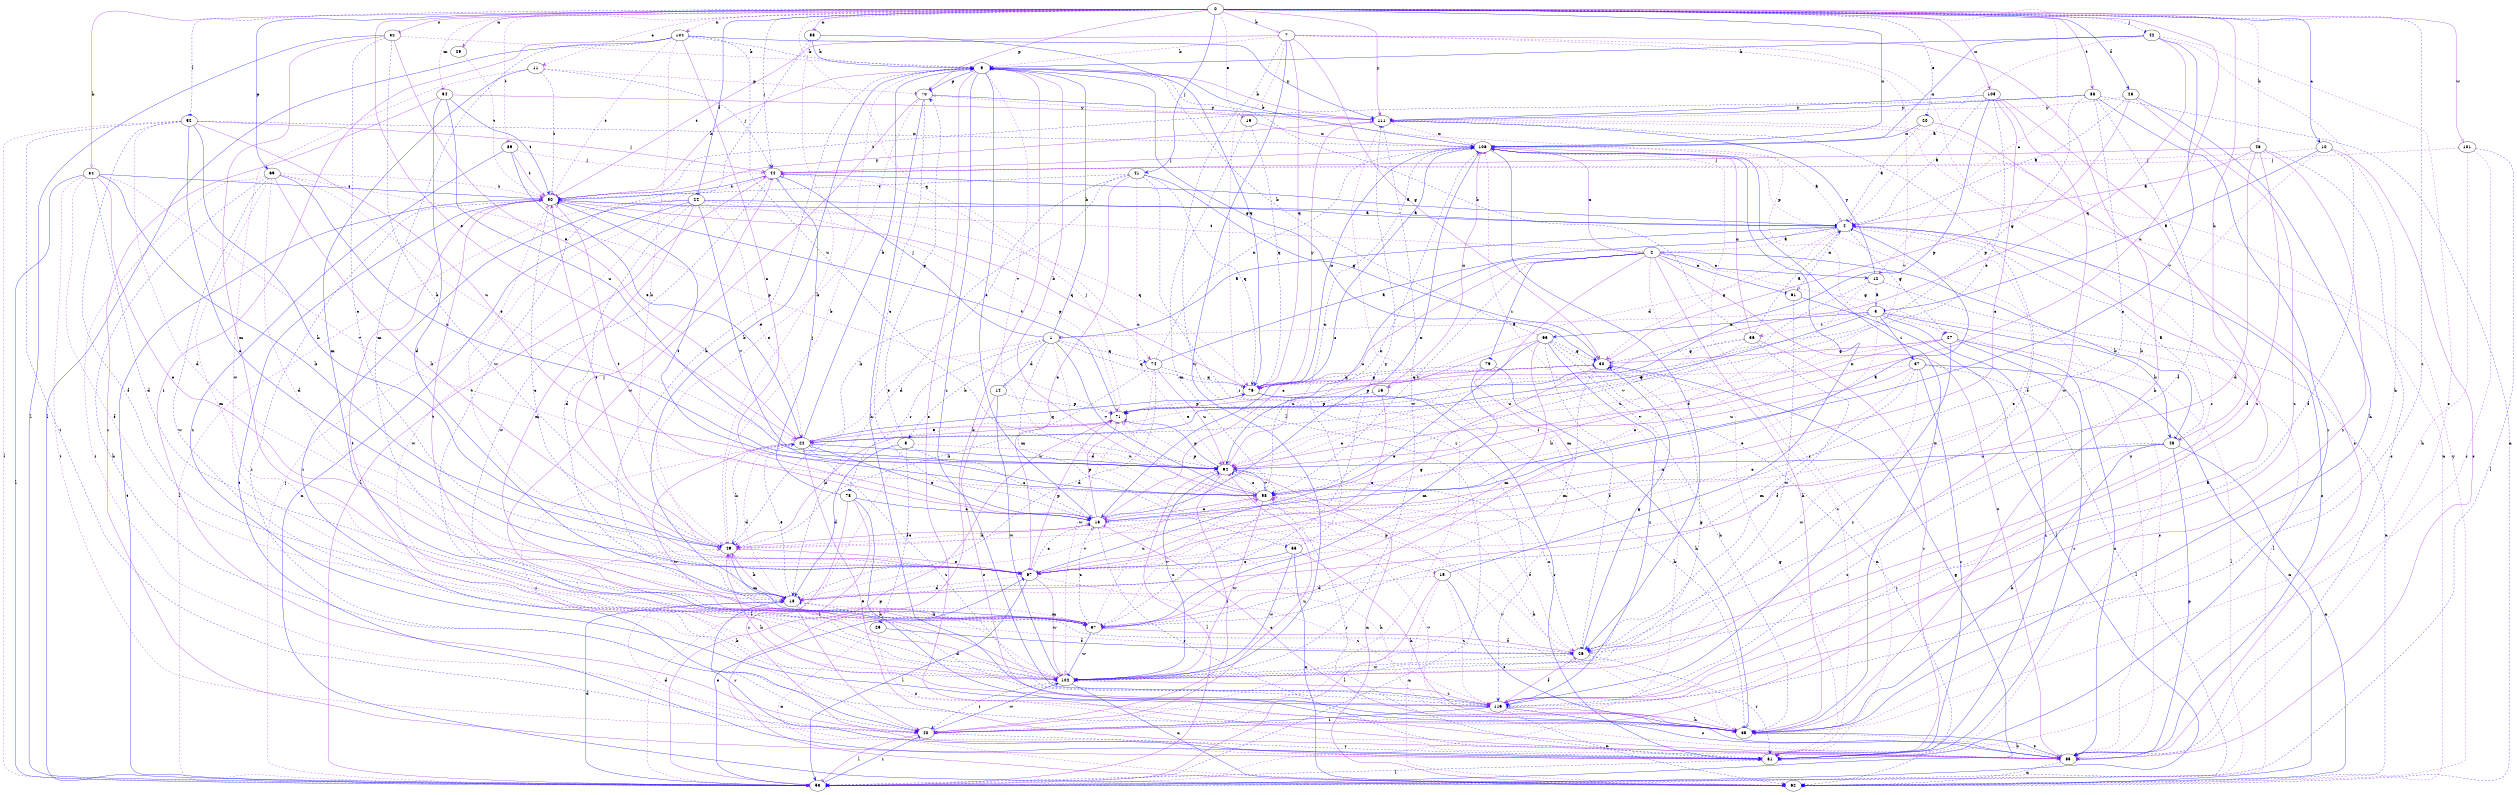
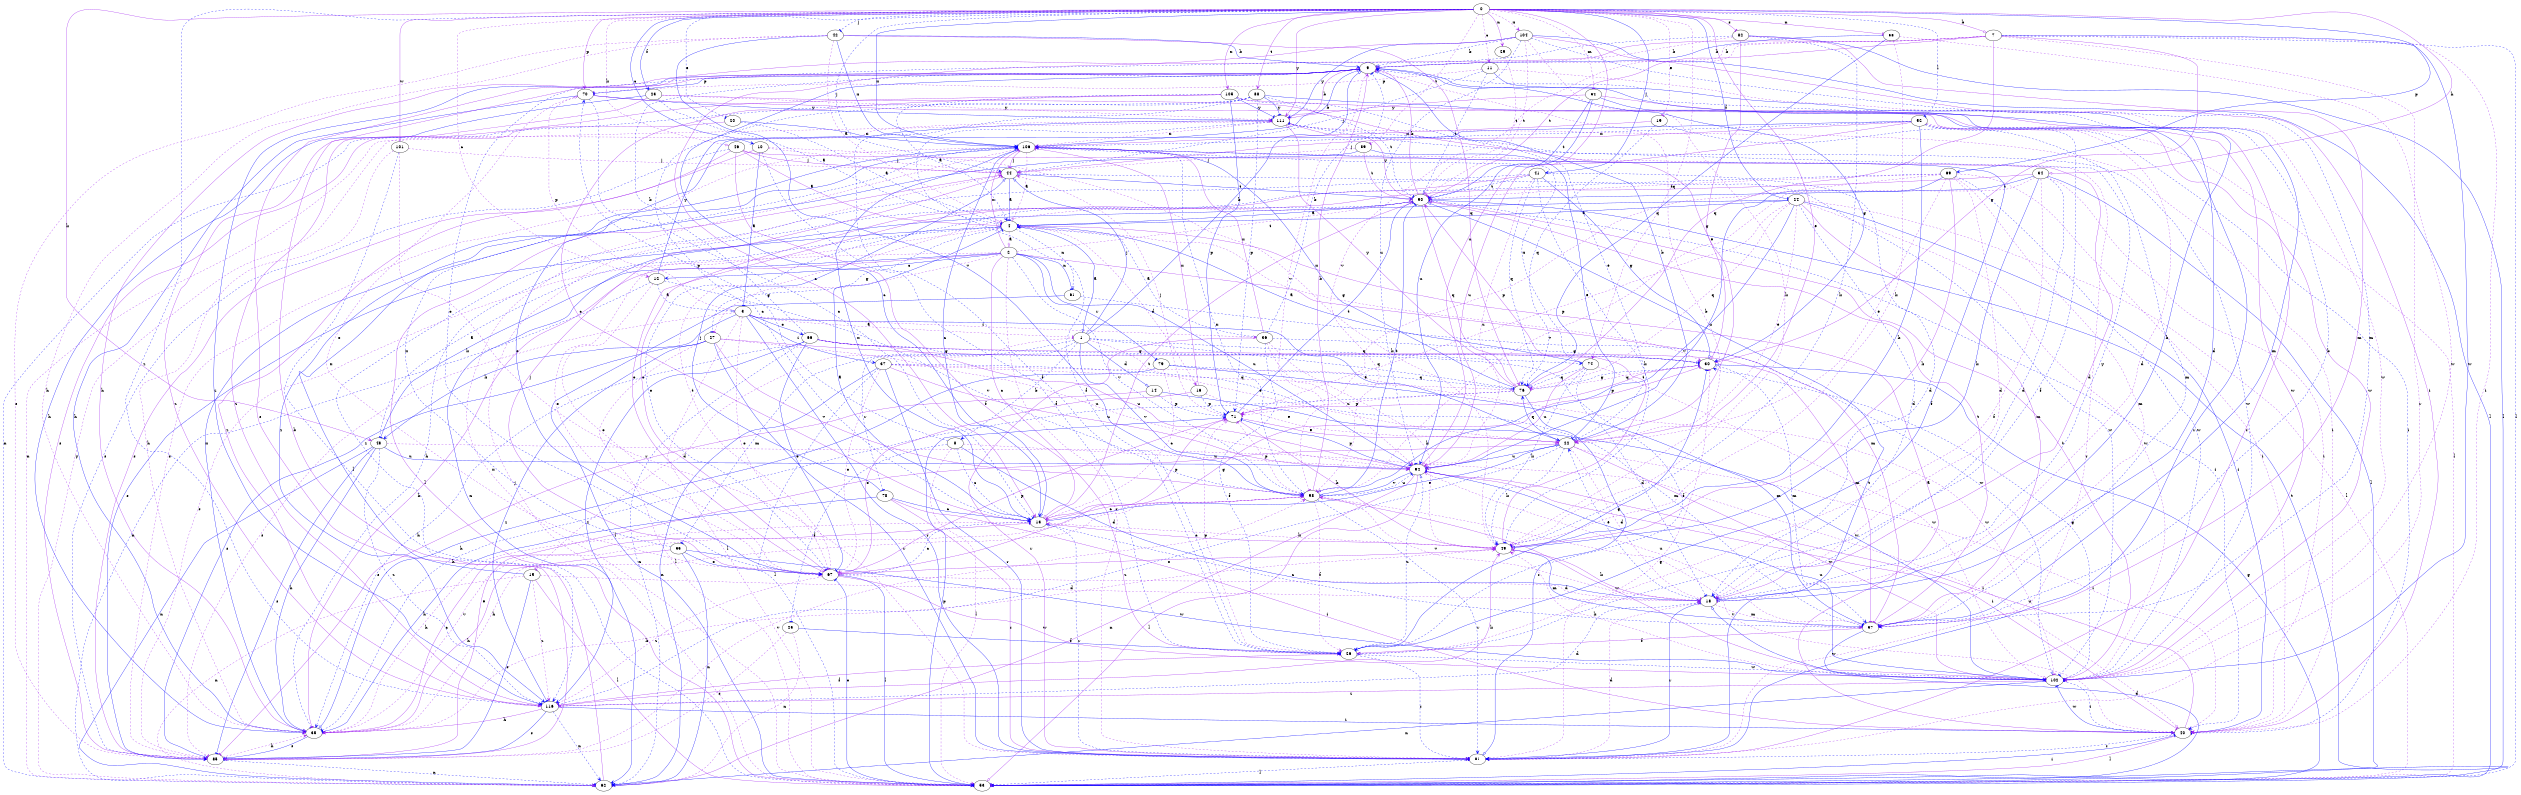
edge "2" -> "85": style solid -> dashed
edge "58" -> "102": color blue -> purple
edge "57" -> "98": now "40" -> "98"
edge "48" -> "85": label "p" -> "s"
edge "53" -> "71": color purple -> blue
edge "40" -> "102": arrowhead vee -> tee
